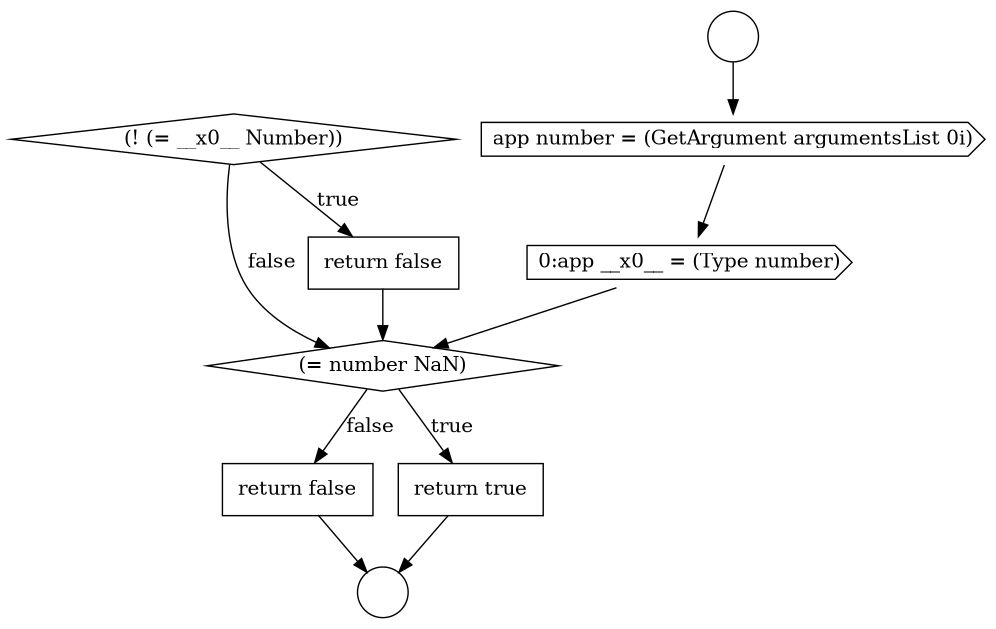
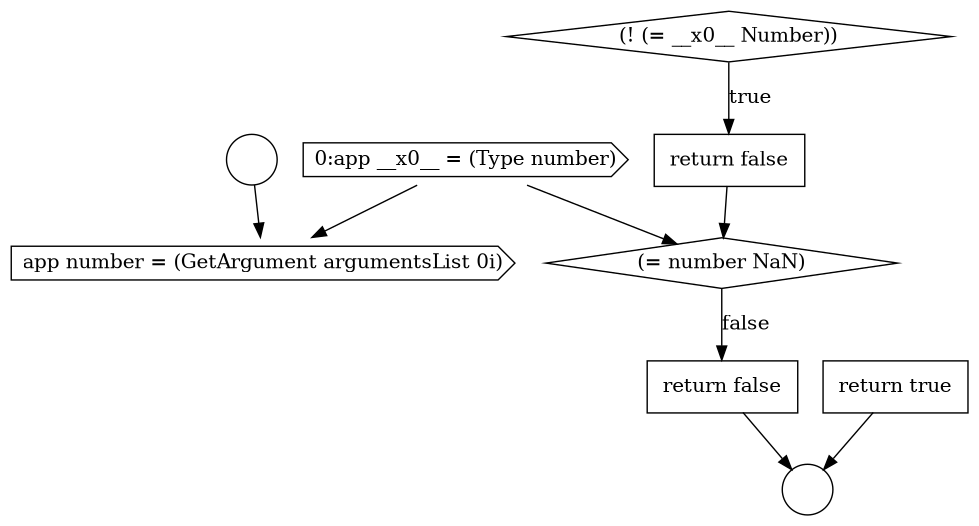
edge "app number = (GetArgument argumentsList 0i)" -> "0:app __x0__ = (Type number)": reversed
edge "(! (= __x0__ Number))" -> "(= number NaN)": removed, label "false"
edge "(= number NaN)" -> "return true": removed, label "true"
